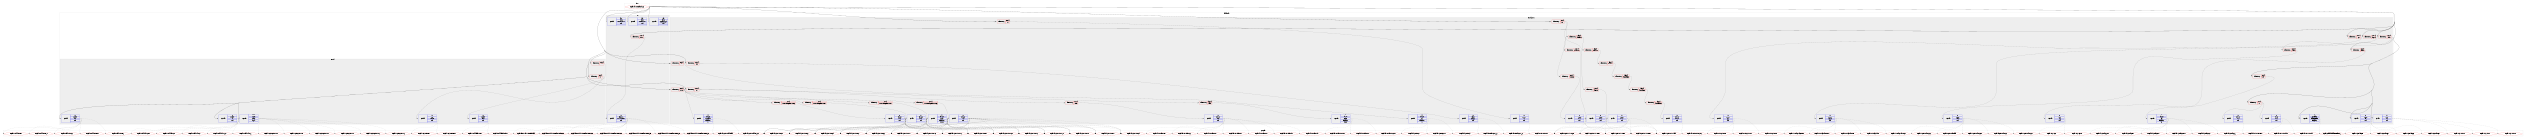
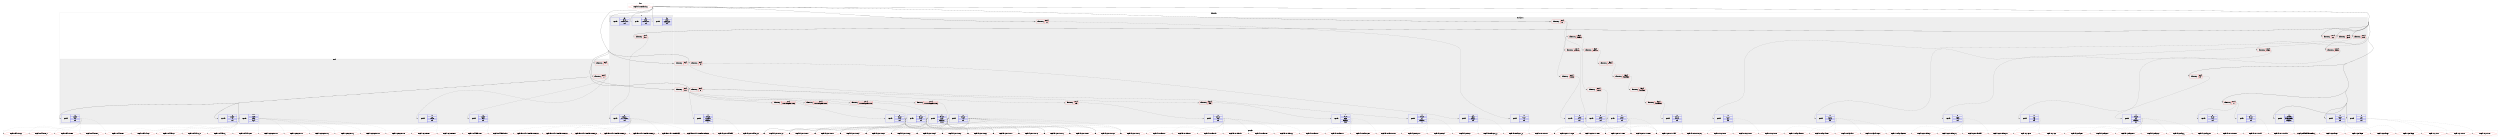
node "portage://net-apps/systemd-243": label "portage://net-apps/systemd-243" -> "portage://sys-apps/systemd-243"
node "portage://sys-apps/systemd-242-r7": removed
